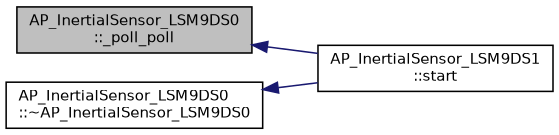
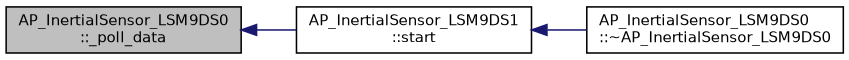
node "AP_InertialSensor_LSM9DS0 ::_poll_poll": label "AP_InertialSensor_LSM9DS0 ::_poll_poll" -> "AP_InertialSensor_LSM9DS0 ::_poll_data"
edge "AP_InertialSensor_LSM9DS1 ::start" -> "AP_InertialSensor_LSM9DS0 ::~AP_InertialSensor_LSM9DS0": reversed
